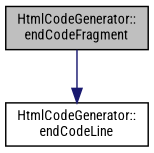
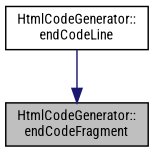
edge "HtmlCodeGenerator:: endCodeFragment" -> "HtmlCodeGenerator:: endCodeLine": reversed
